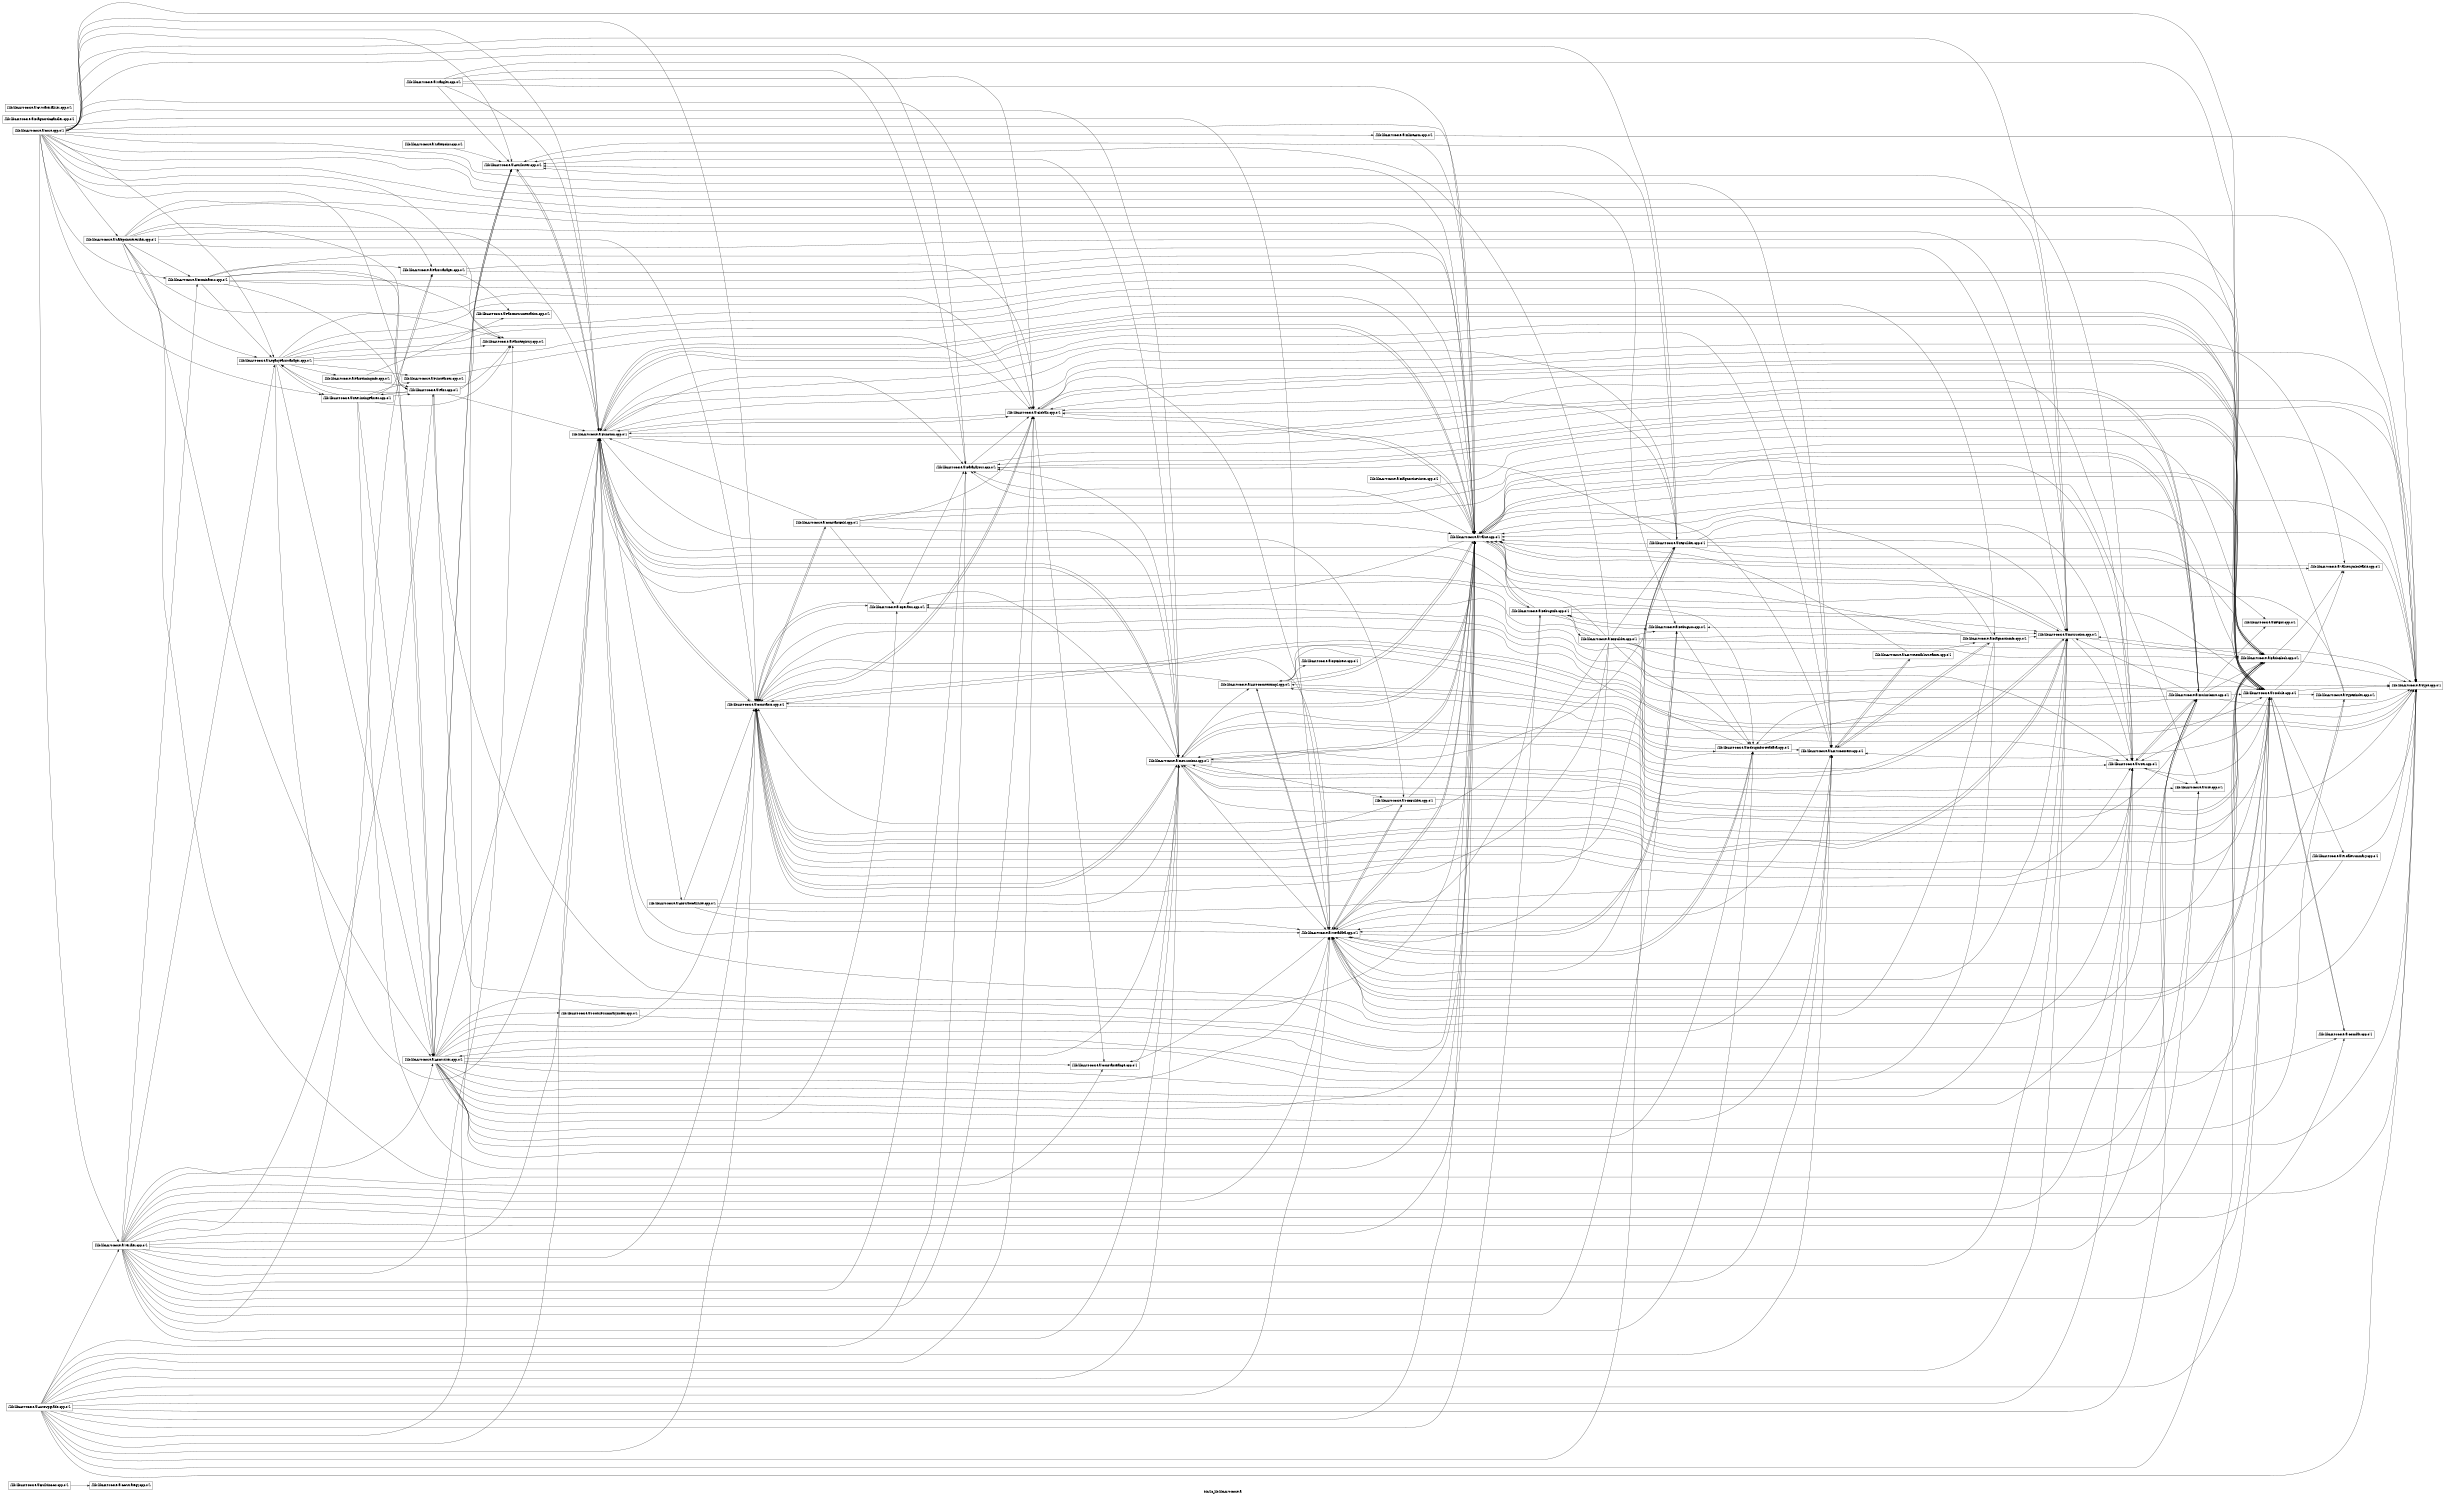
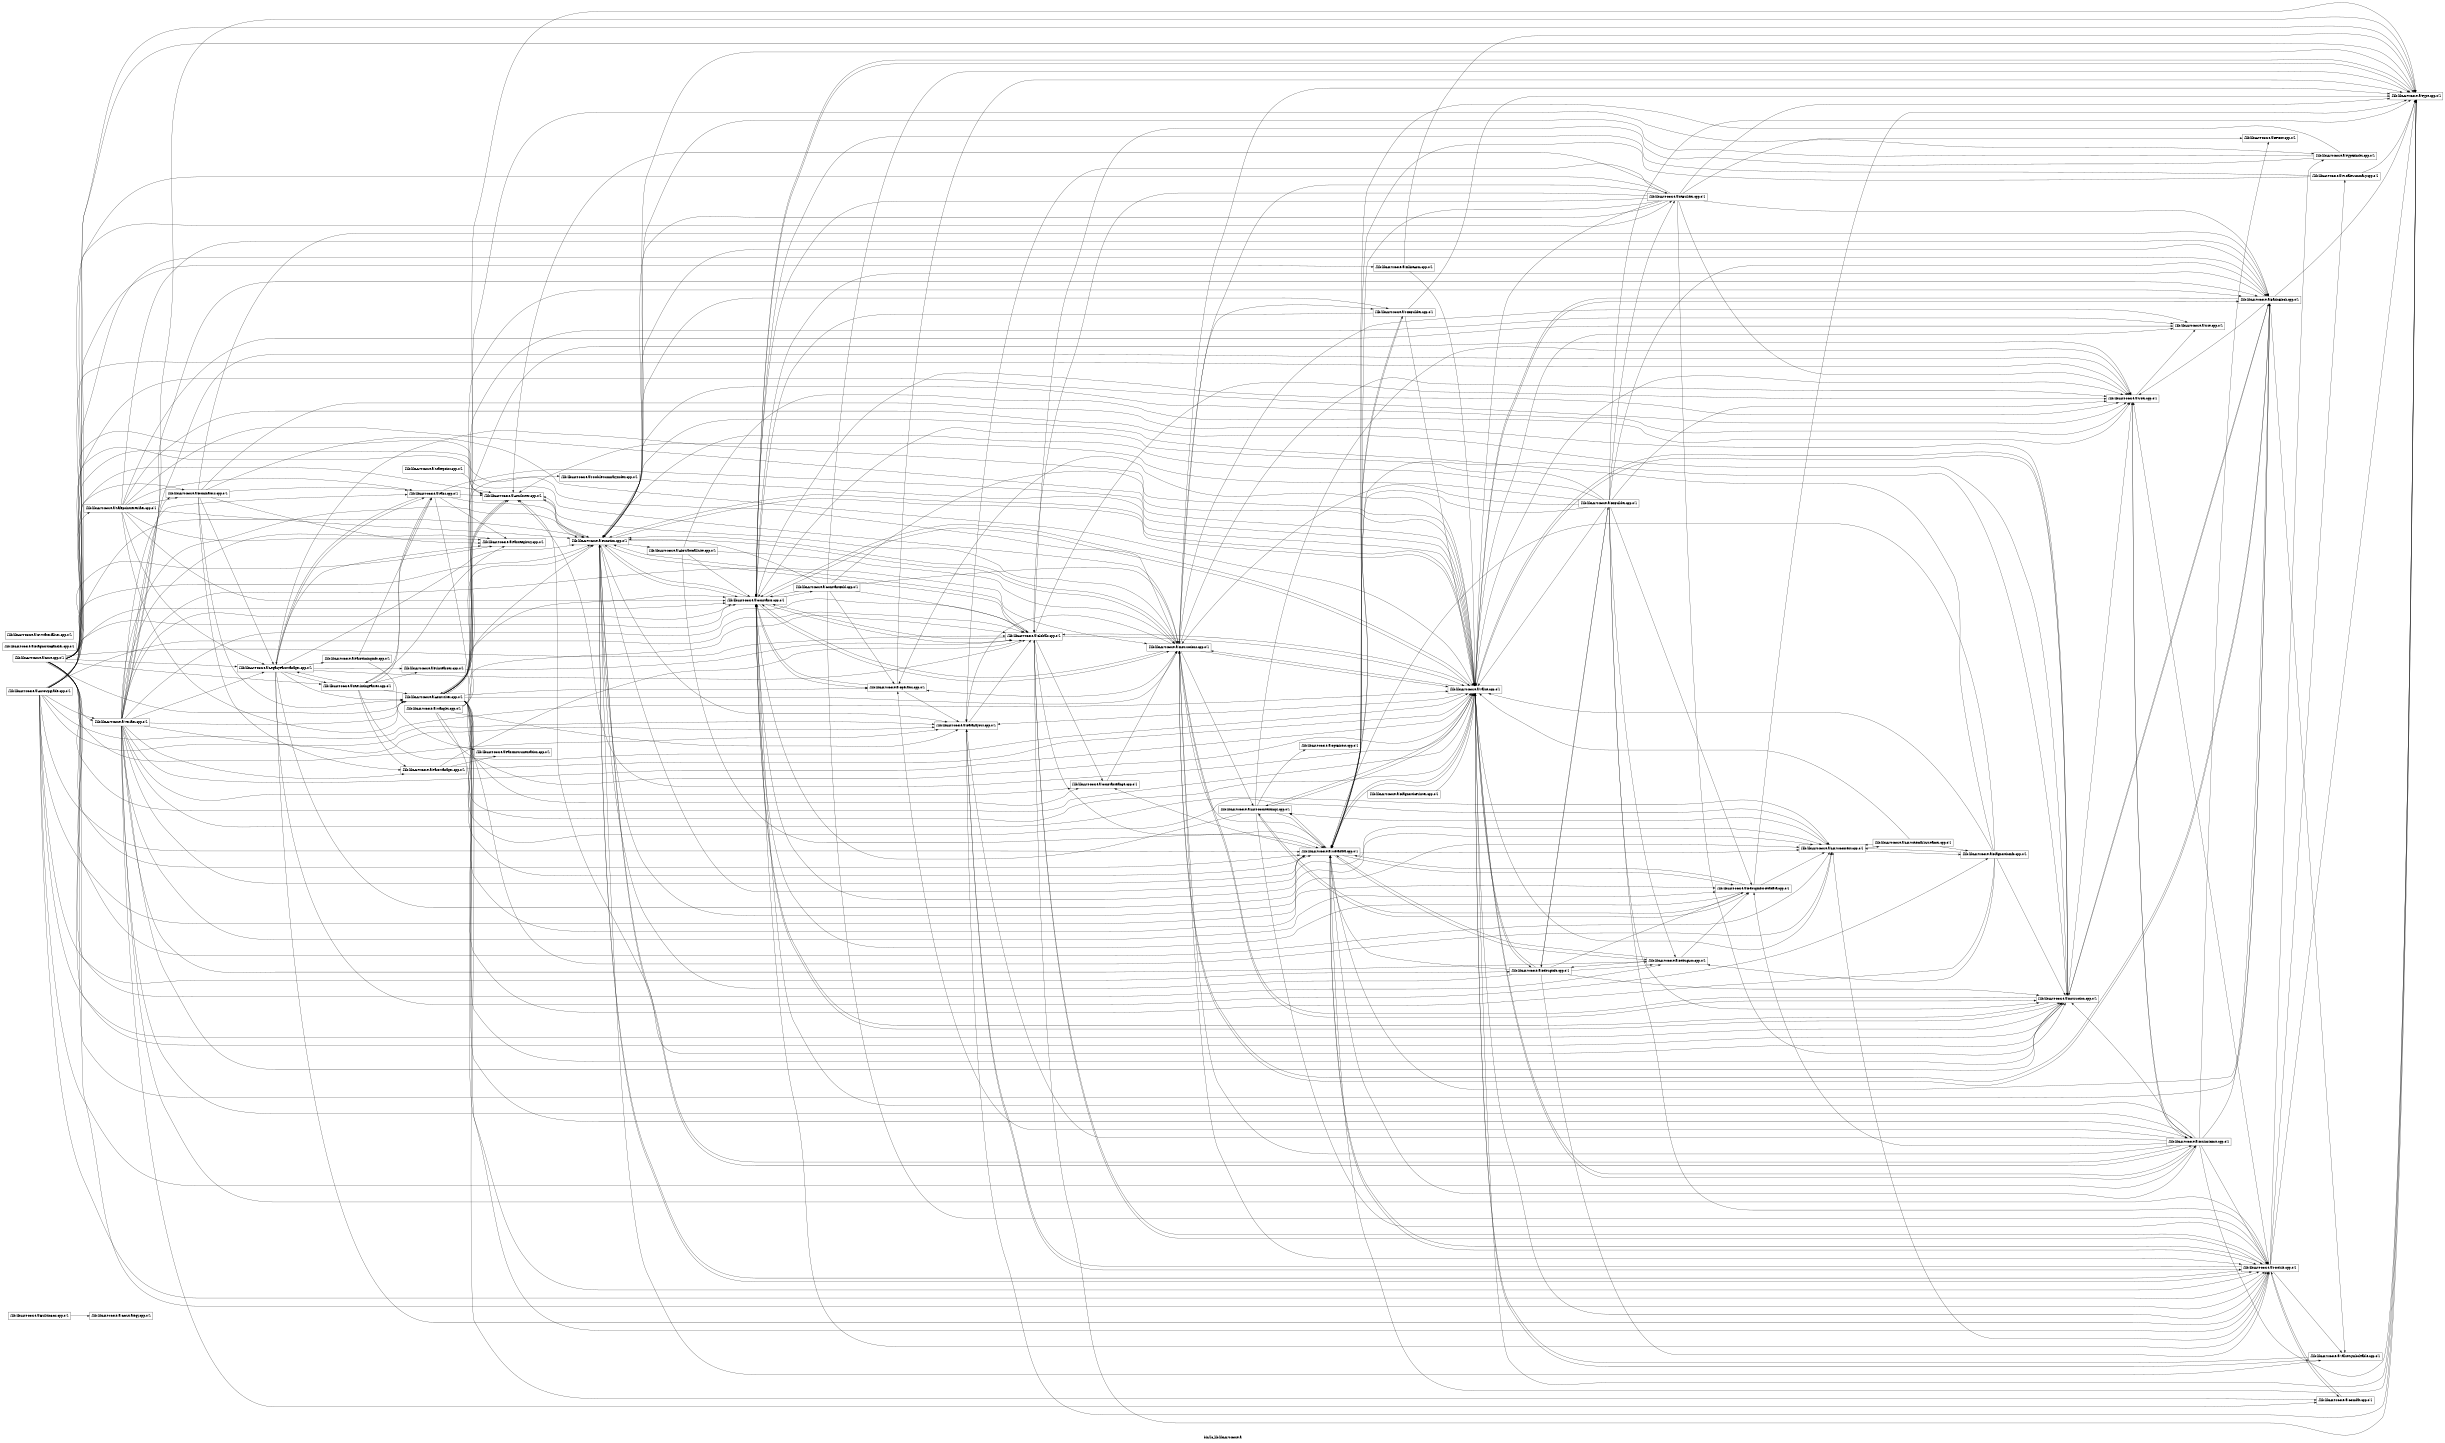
edge "{lib/libLLVMCore.a(SafepointIRVerifier.cpp.o)}" -> "{lib/libLLVMCore.a(PassManager.cpp.o)}": removed
edge "{lib/libLLVMCore.a(LegacyPassManager.cpp.o)}" -> "{lib/libLLVMCore.a(Pass.cpp.o)}": added
